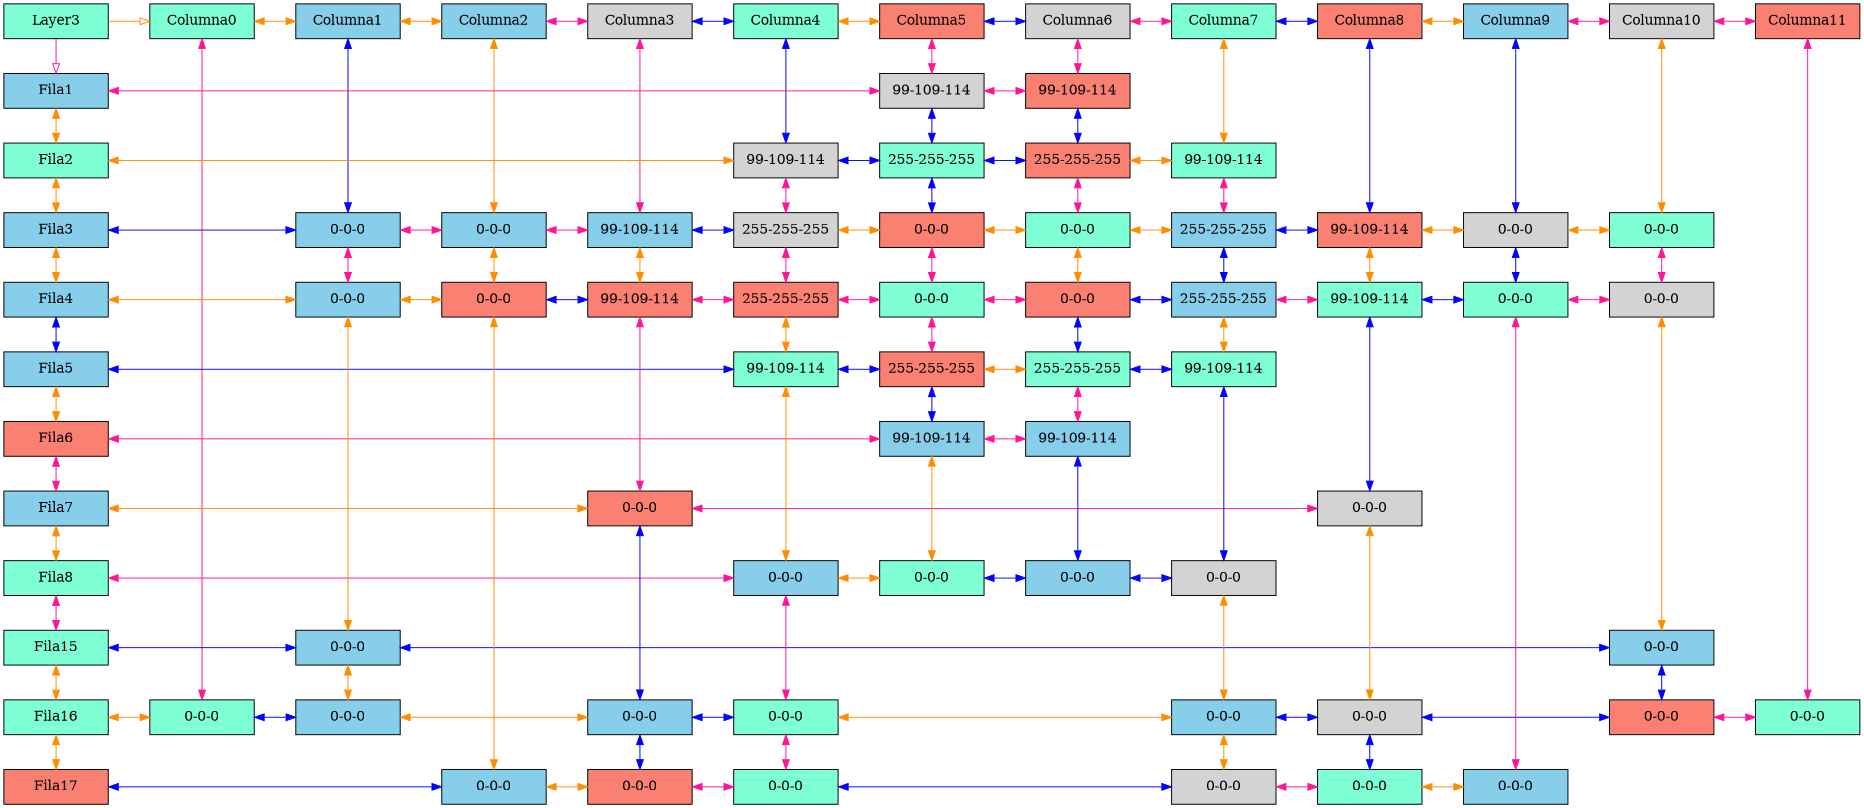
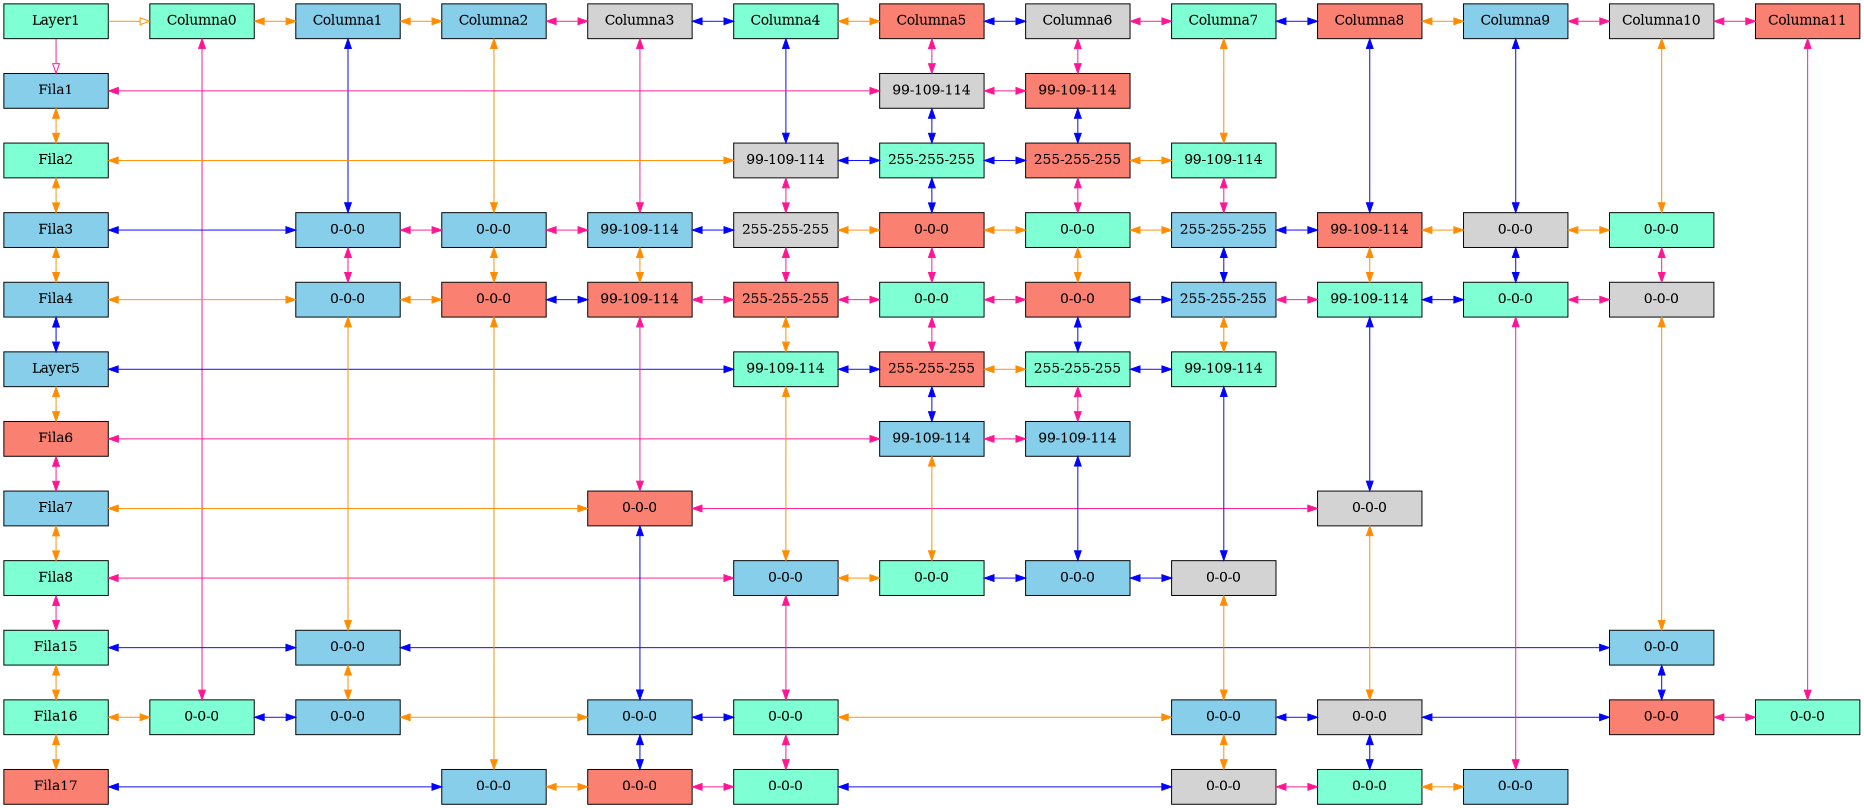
node "Layer3": label "Layer3" -> "Layer1"
node "Fila5": label "Fila5" -> "Layer5"
